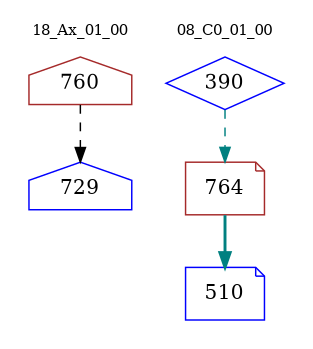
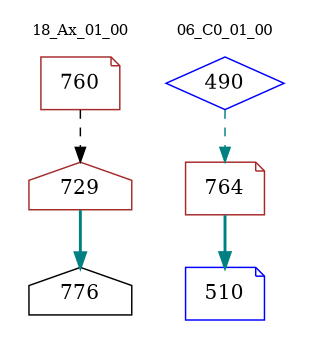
cluster "08_C0_01_00": label "08_C0_01_00" -> "06_C0_01_00"
node "760": shape house -> note
node "390": label "390" -> "490"
node "729": color blue -> brown
node "776": added
